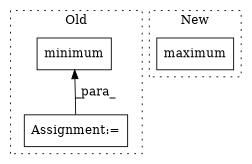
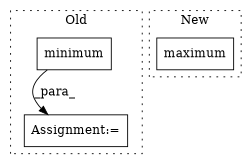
edge "Assignment:=" -> "minimum": reversed
